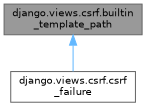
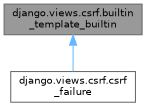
node "django.views.csrf.builtin _template_path": label "django.views.csrf.builtin _template_path" -> "django.views.csrf.builtin _template_builtin"
